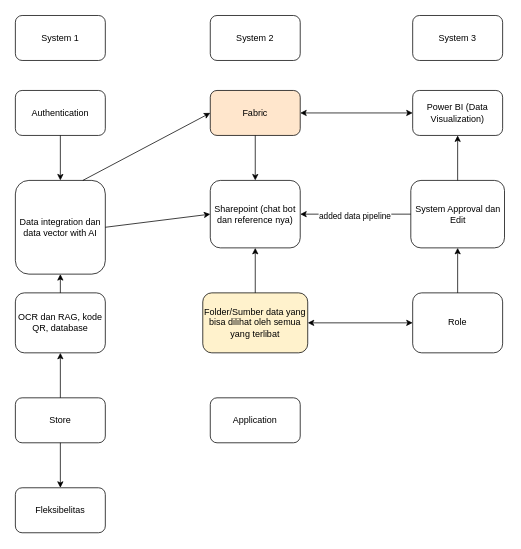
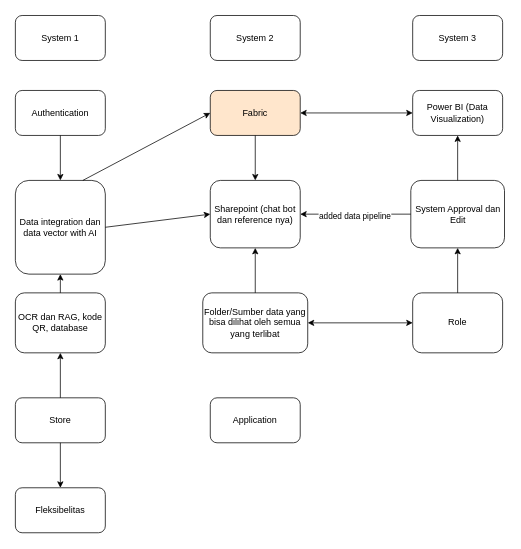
node "Folder/Sumber data yang bisa dilihat oleh semua yang terlibat": fillcolor #fff2cc -> #ffffff
